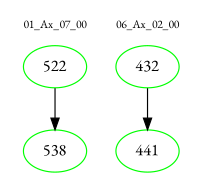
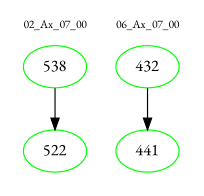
cluster "01_Ax_07_00": label "01_Ax_07_00" -> "02_Ax_07_00"
cluster "06_Ax_02_00": label "06_Ax_02_00" -> "06_Ax_07_00"
edge "522" -> "538": reversed
